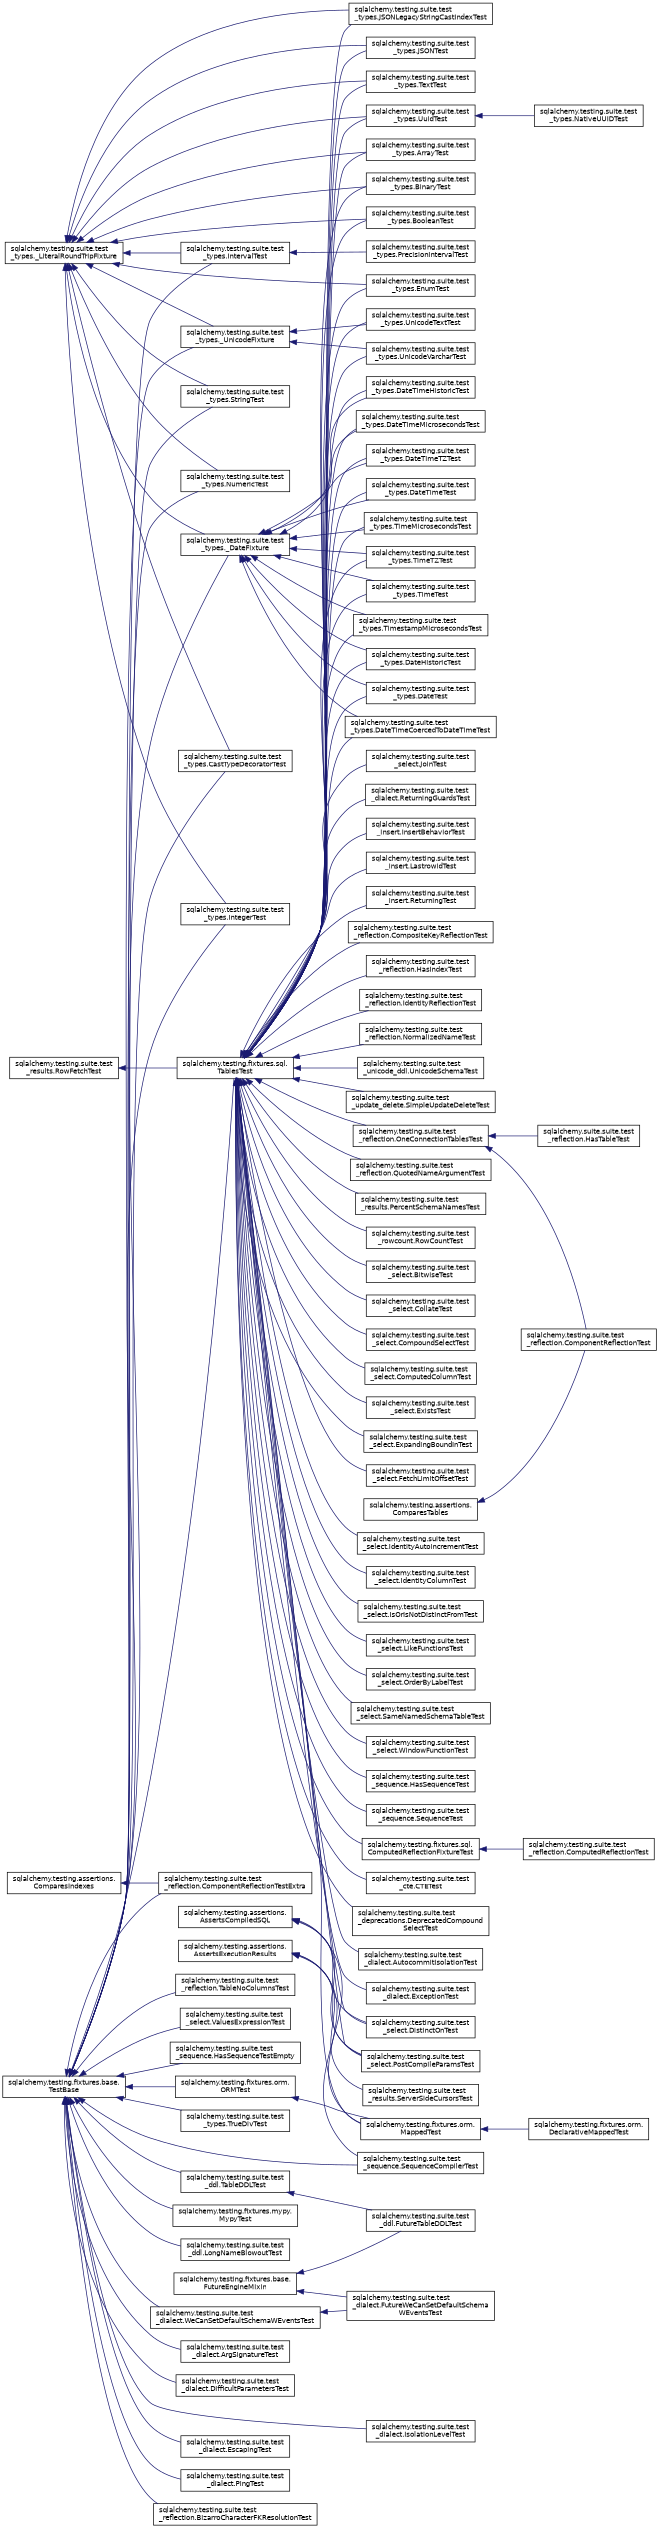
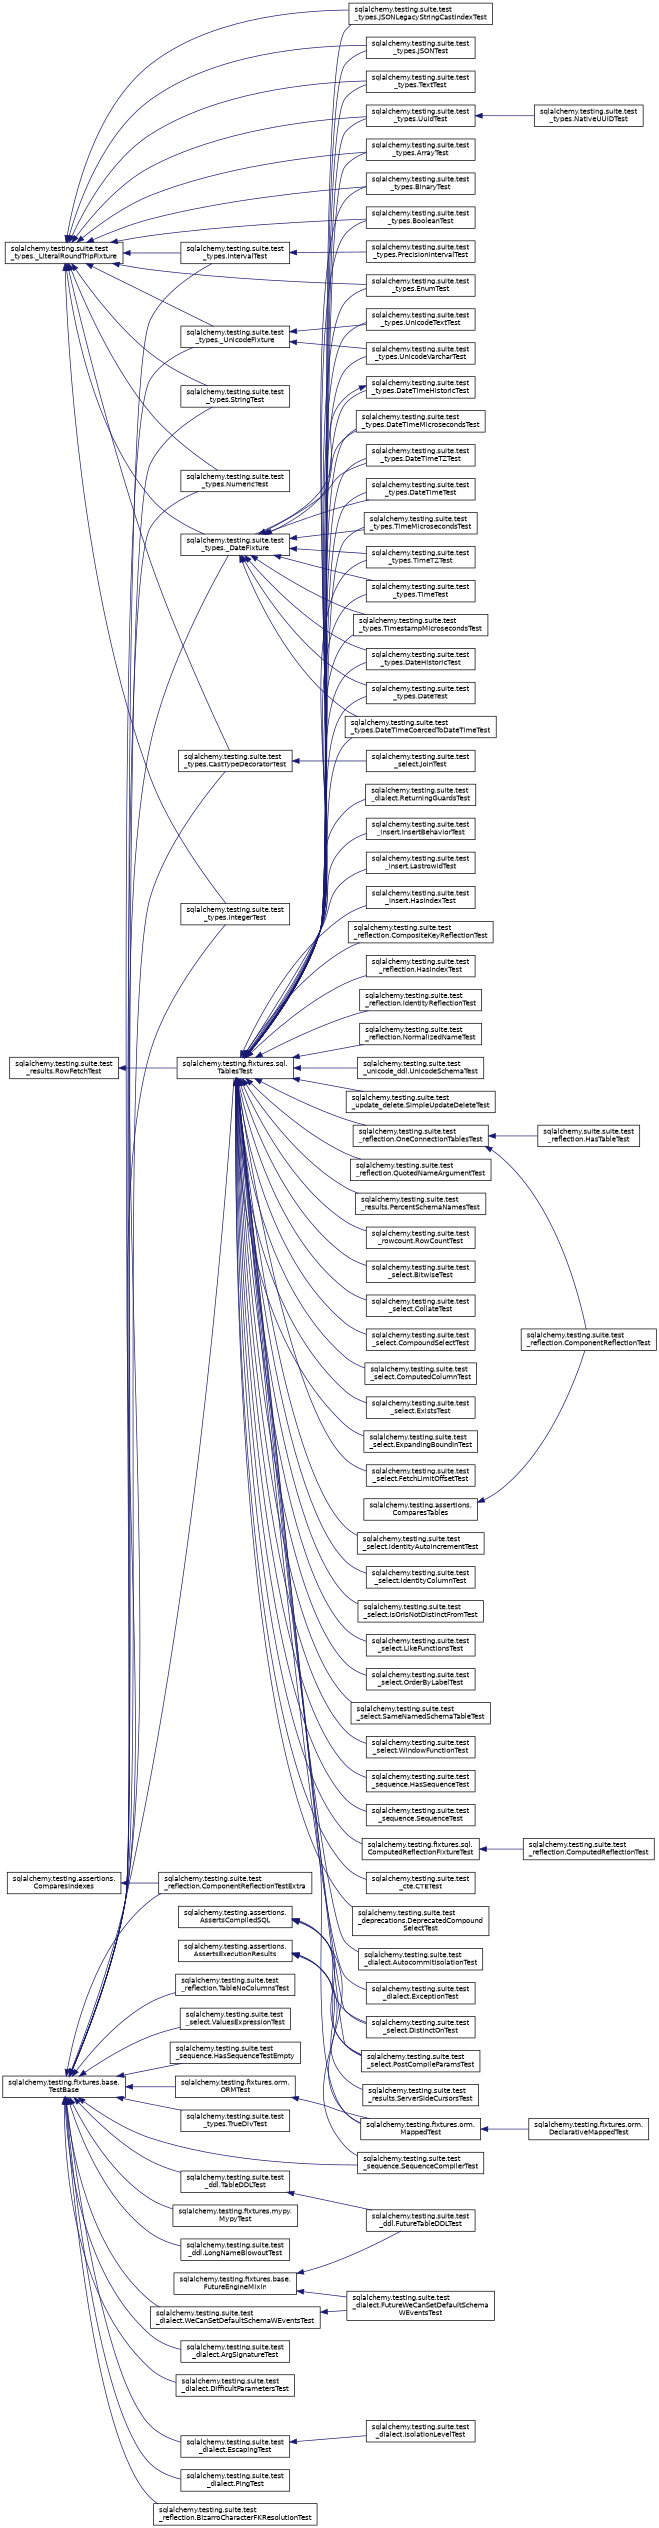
edge "sqlalchemy.testing.suite.test _types.DateTimeHistoricTest" -> "sqlalchemy.testing.suite.test _types._DateFixture": reversed
node "sqlalchemy.testing.suite.test _insert.ReturningTest": label "sqlalchemy.testing.suite.test _insert.ReturningTest" -> "sqlalchemy.testing.suite.test _insert.HasIndexTest"
edge "sqlalchemy.testing.suite.test _select.JoinTest" -> "sqlalchemy.testing.fixtures.sql. TablesTest": now "sqlalchemy.testing.suite.test _select.JoinTest" -> "sqlalchemy.testing.suite.test _types.CastTypeDecoratorTest"
edge "sqlalchemy.testing.suite.test _dialect.IsolationLevelTest" -> "sqlalchemy.testing.fixtures.base. TestBase": now "sqlalchemy.testing.suite.test _dialect.IsolationLevelTest" -> "sqlalchemy.testing.suite.test _dialect.EscapingTest"
